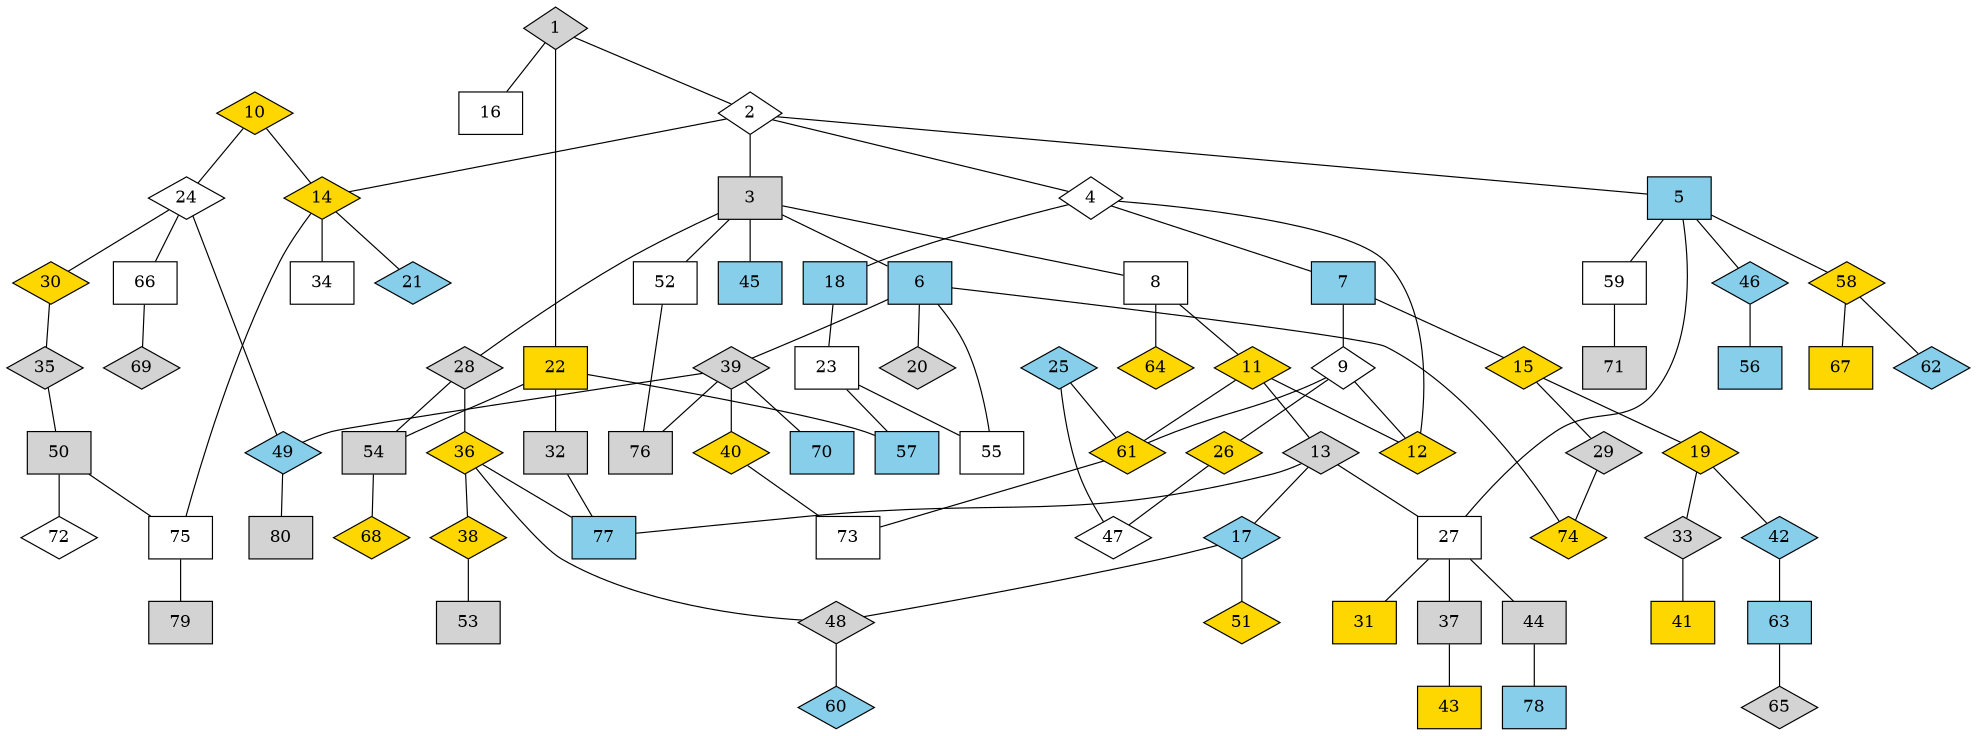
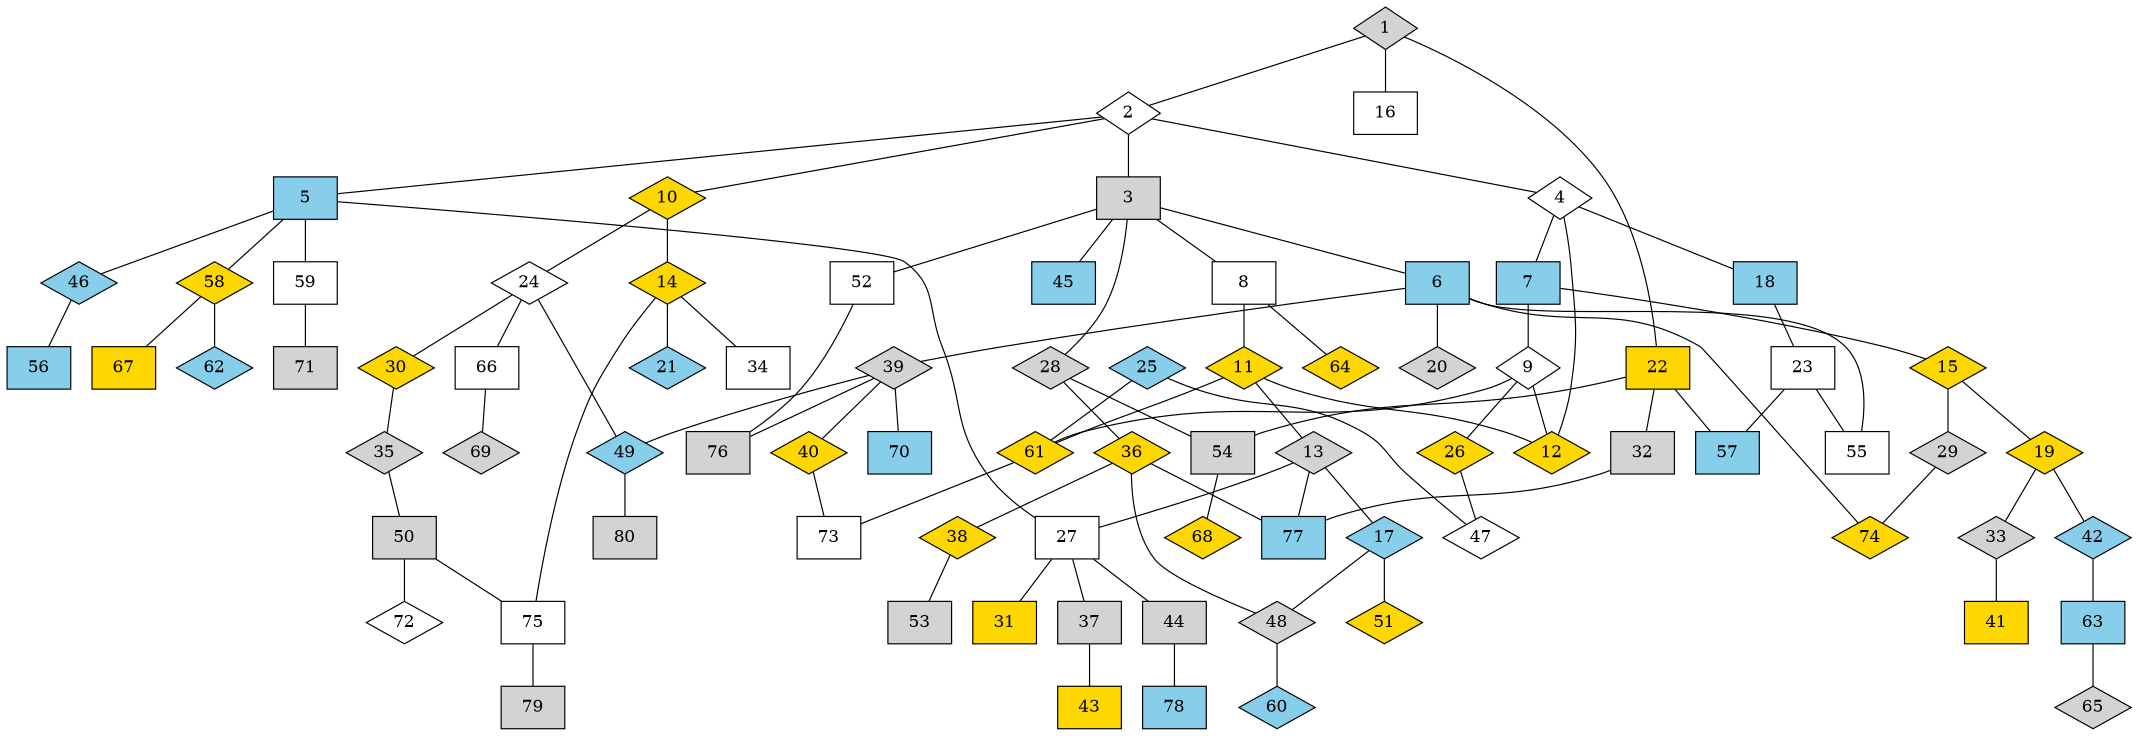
edge "2" -- "14": now "2" -- "10"
